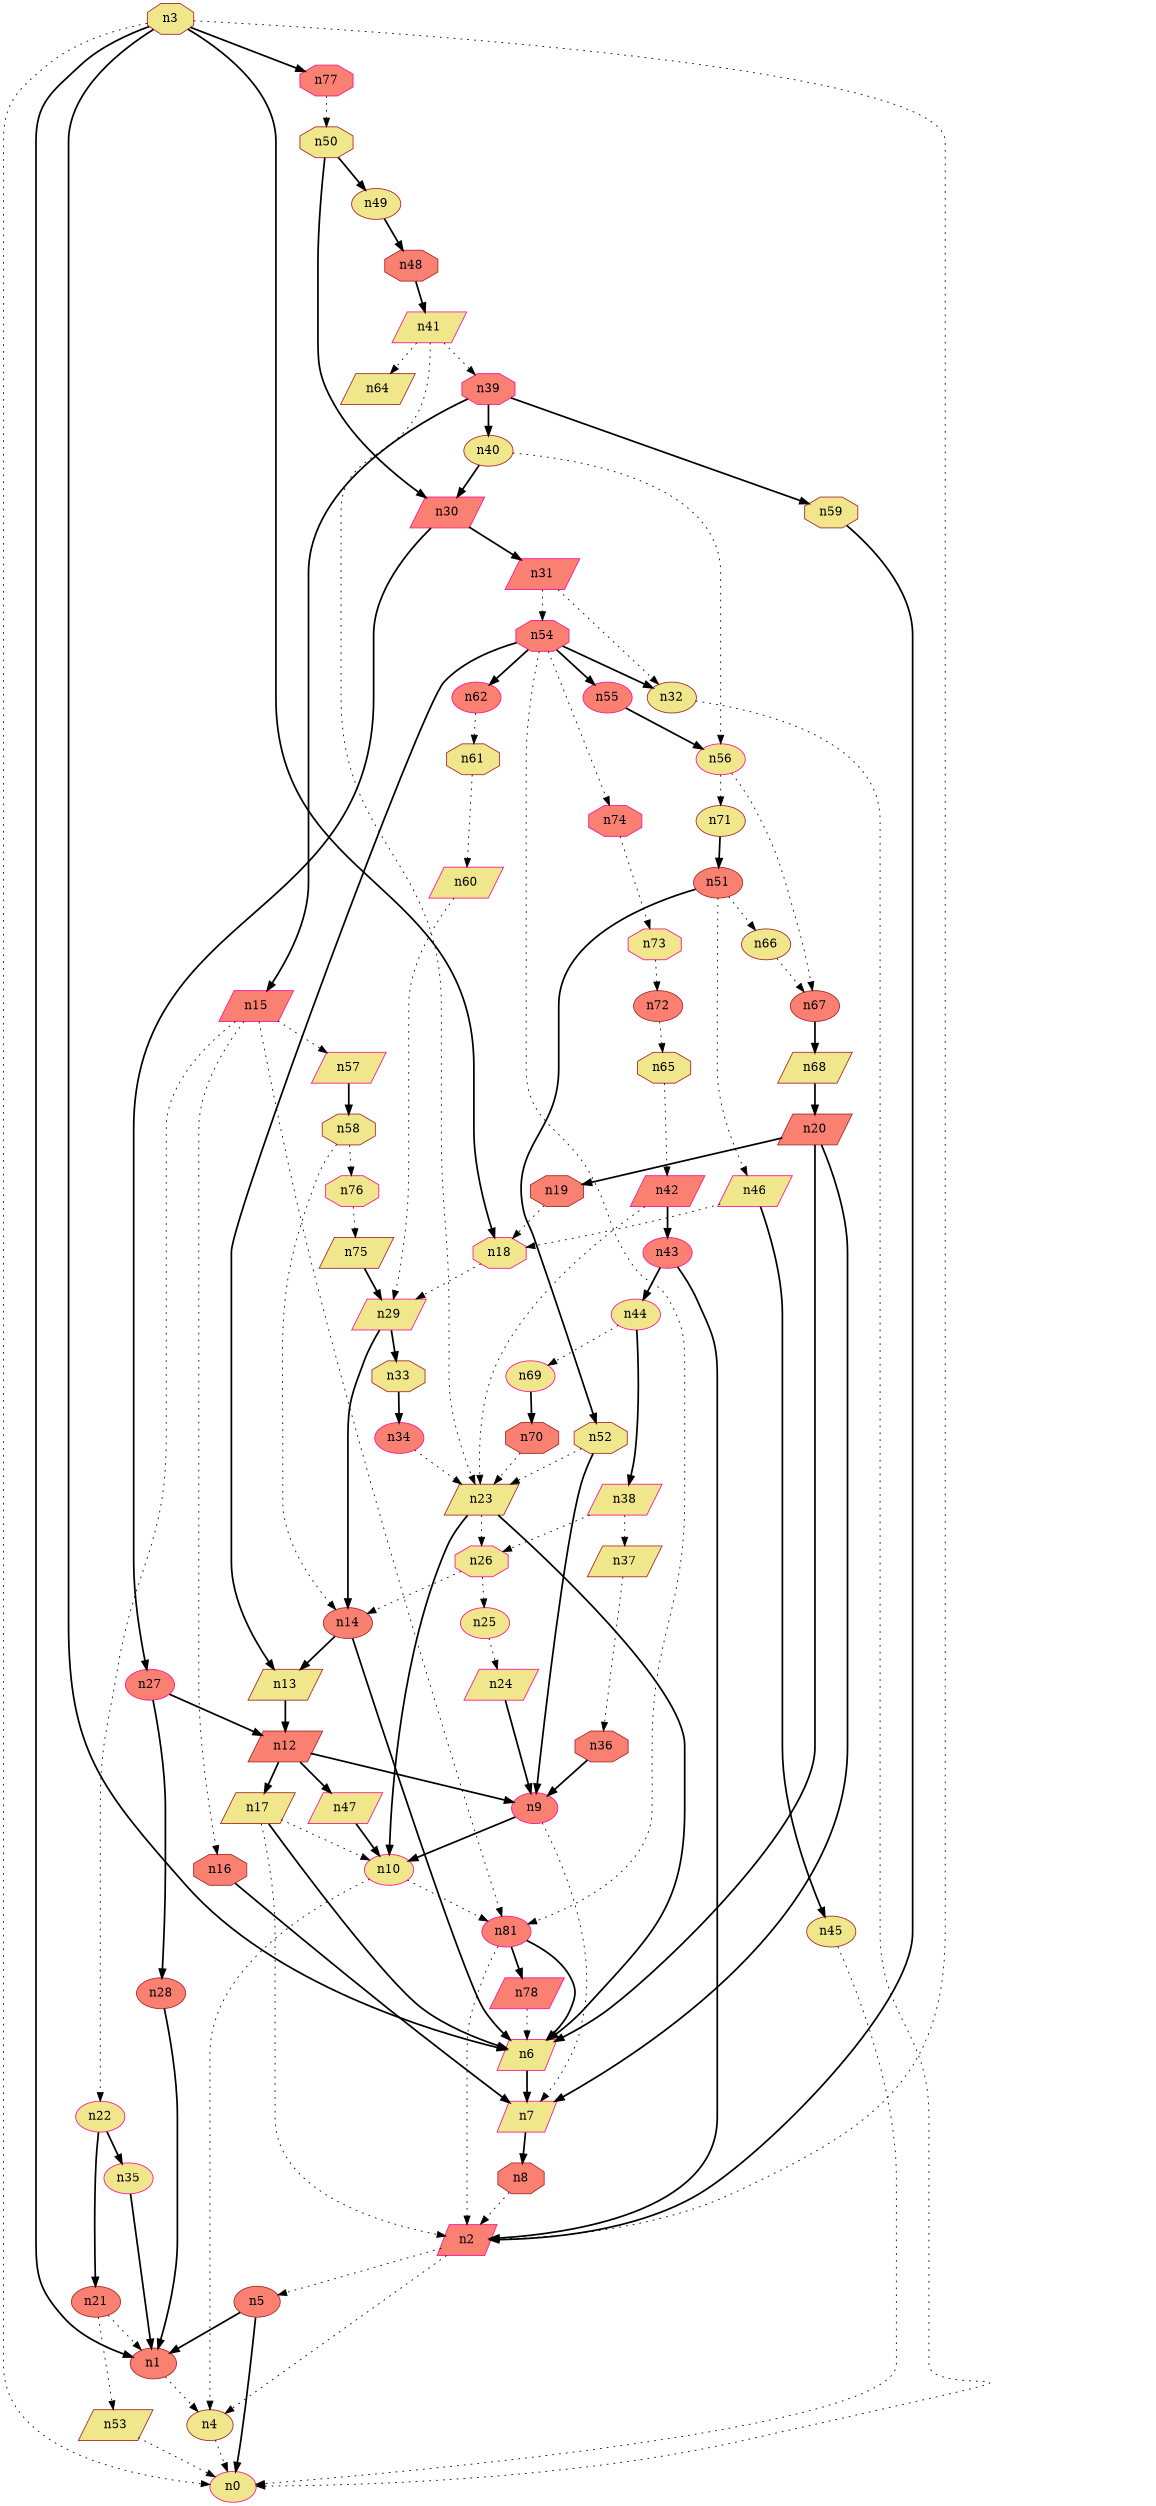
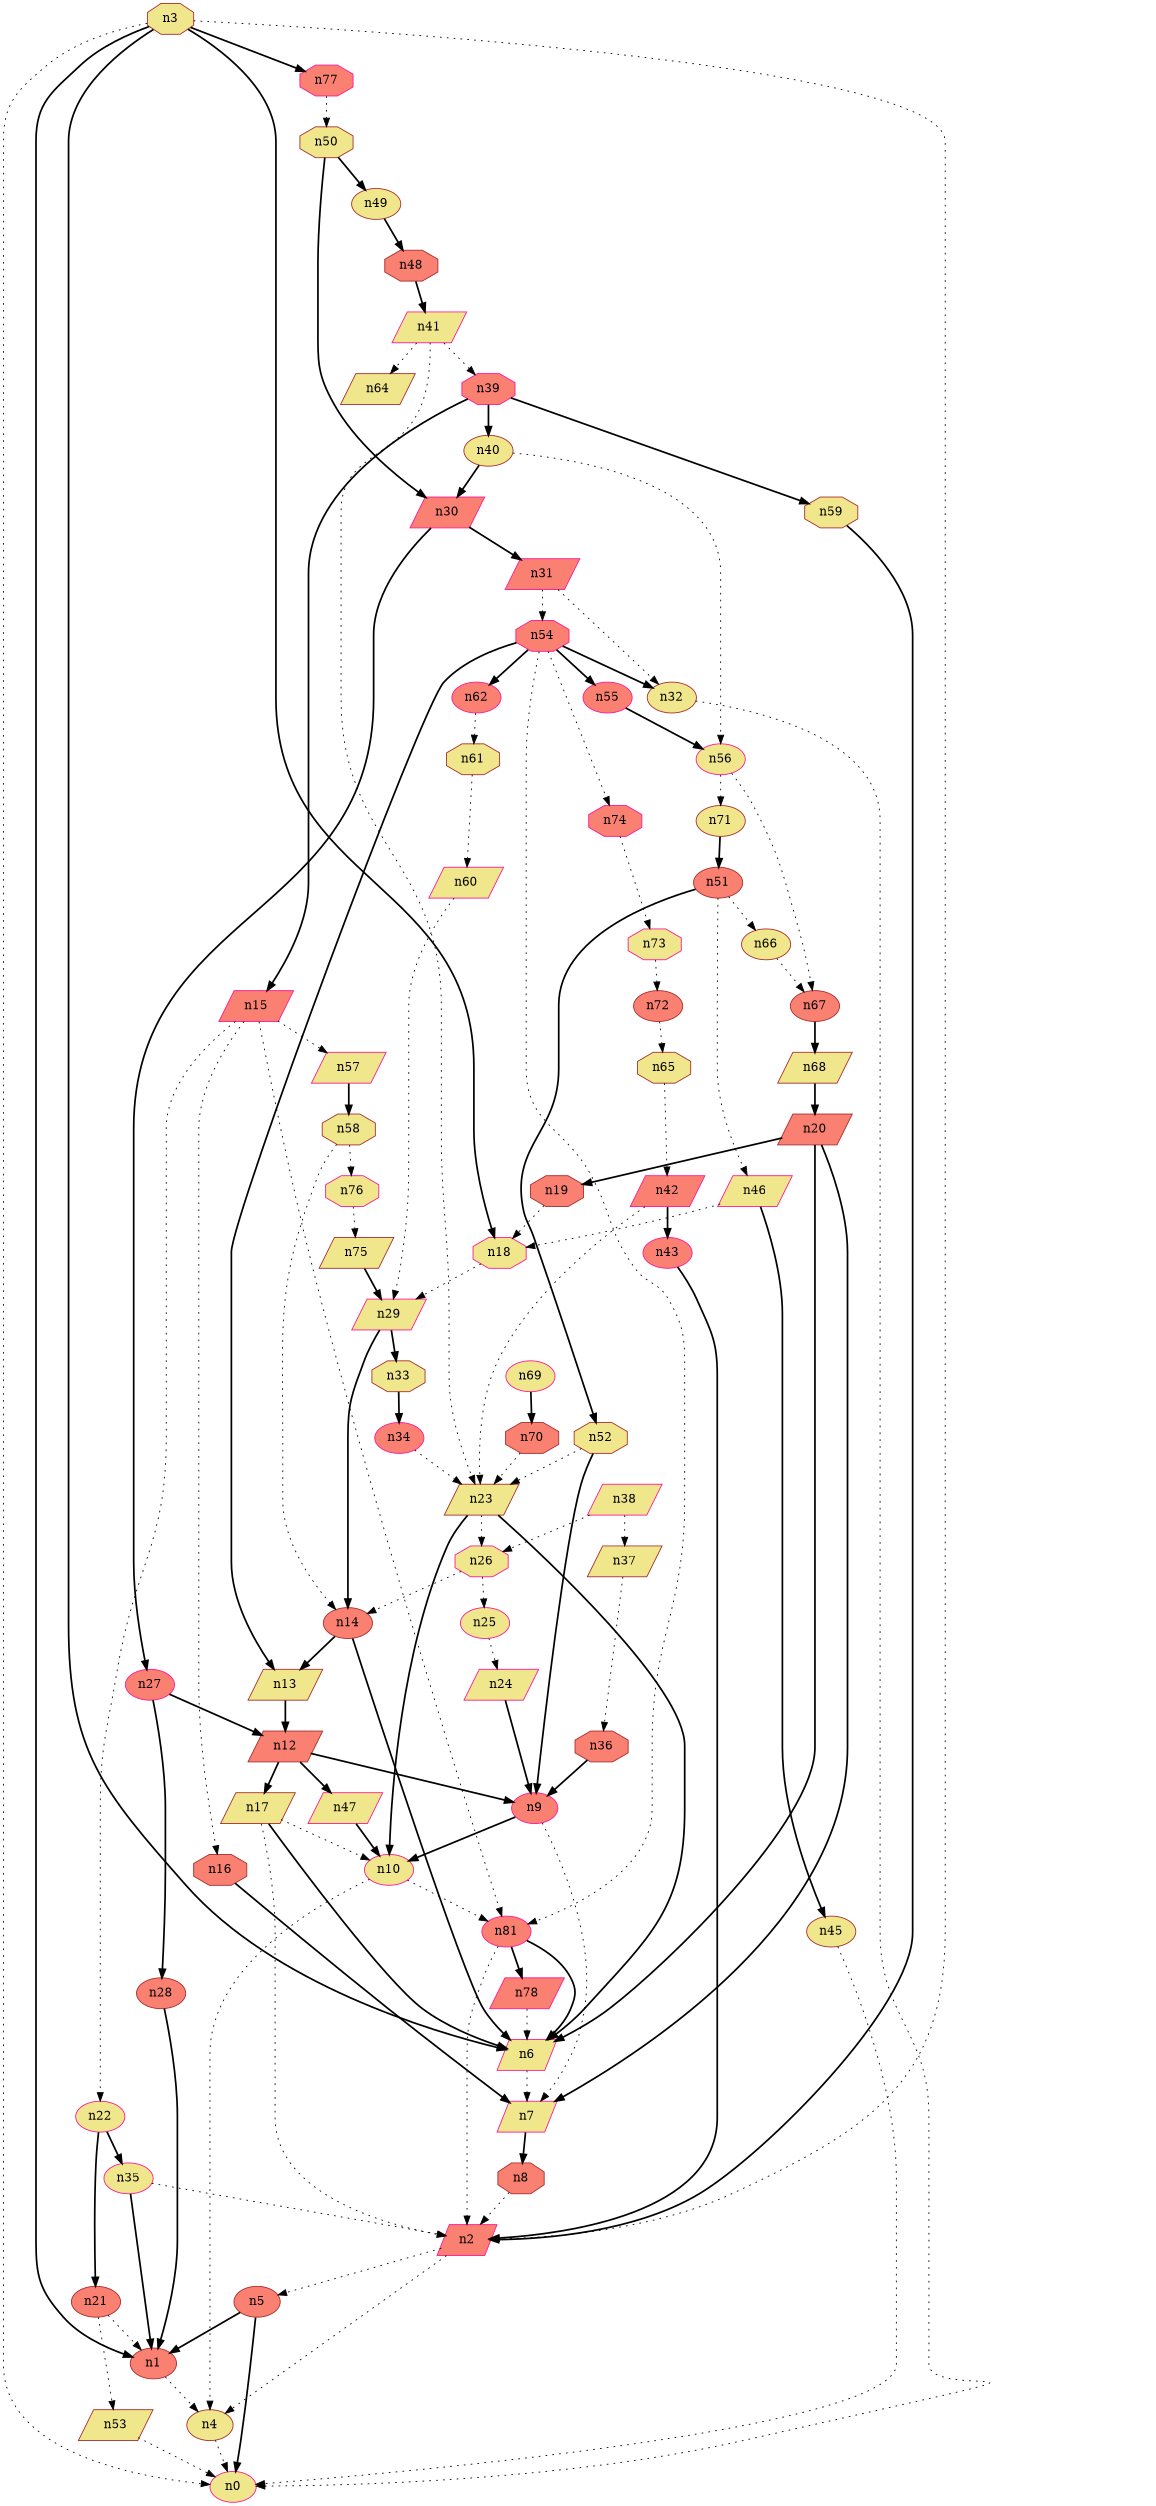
node "n44": removed
edge "n6" -> "n7": style bold -> dotted
edge "n35" -> "n2": added
